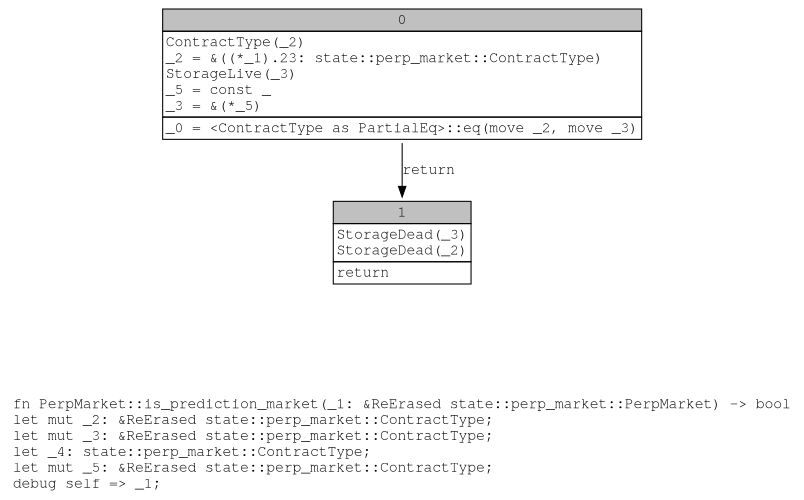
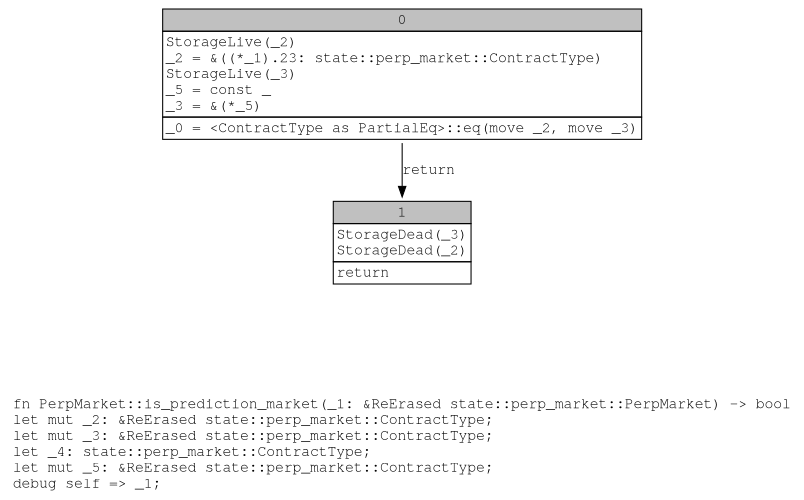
node "0": text "ContractType(_2)" -> "StorageLive(_2)"
